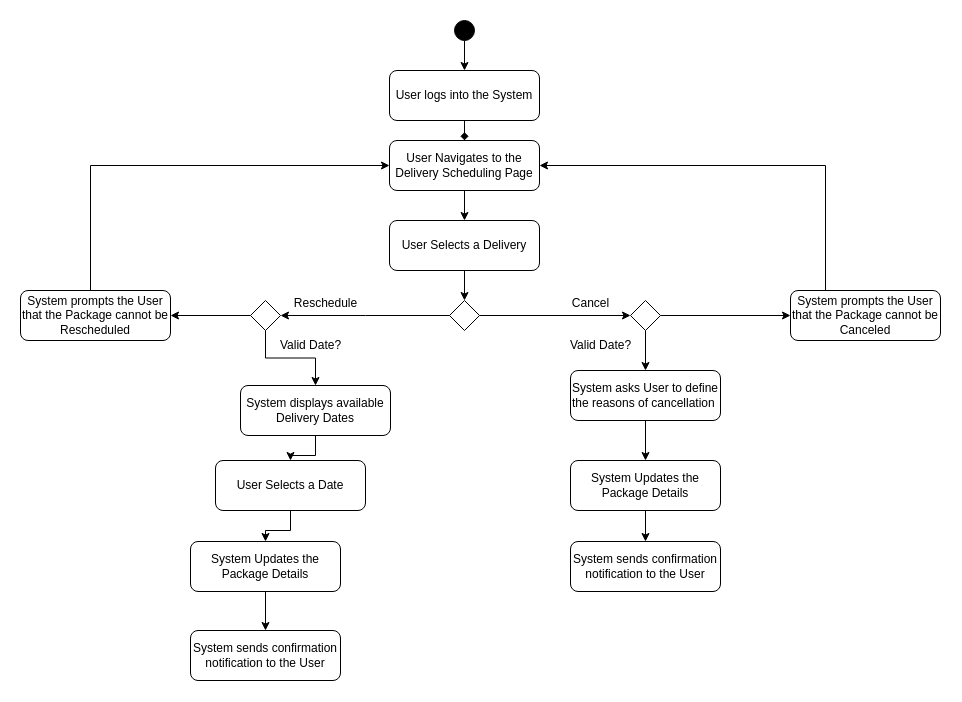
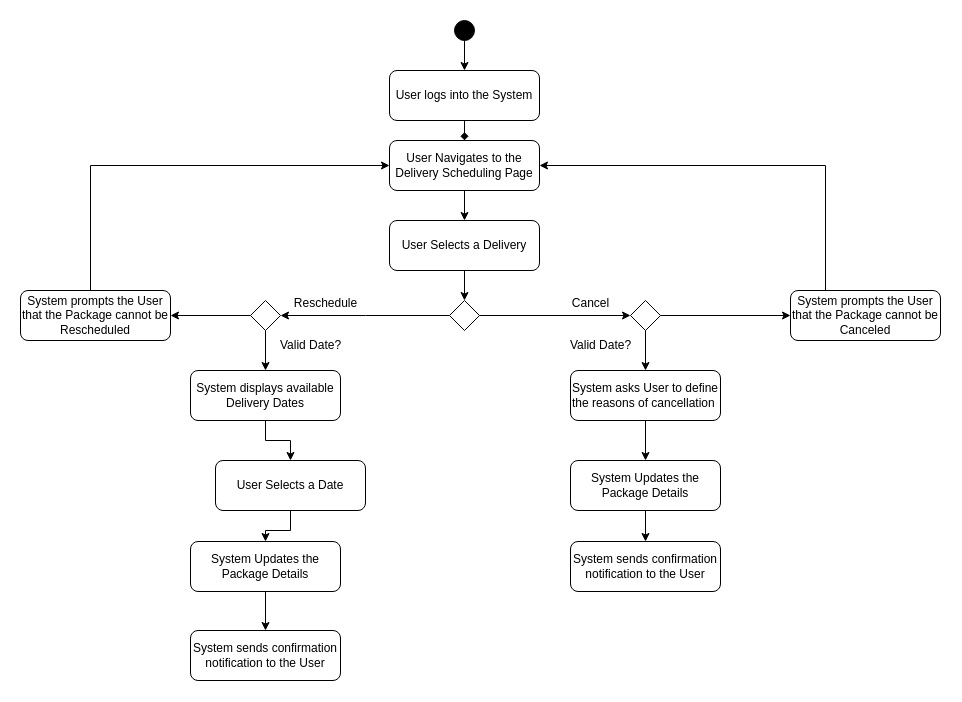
node "System displays available Delivery Dates": moved (316, 411) -> (266, 396)
